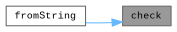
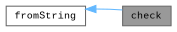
edge "fromString" -> "check": reversed
